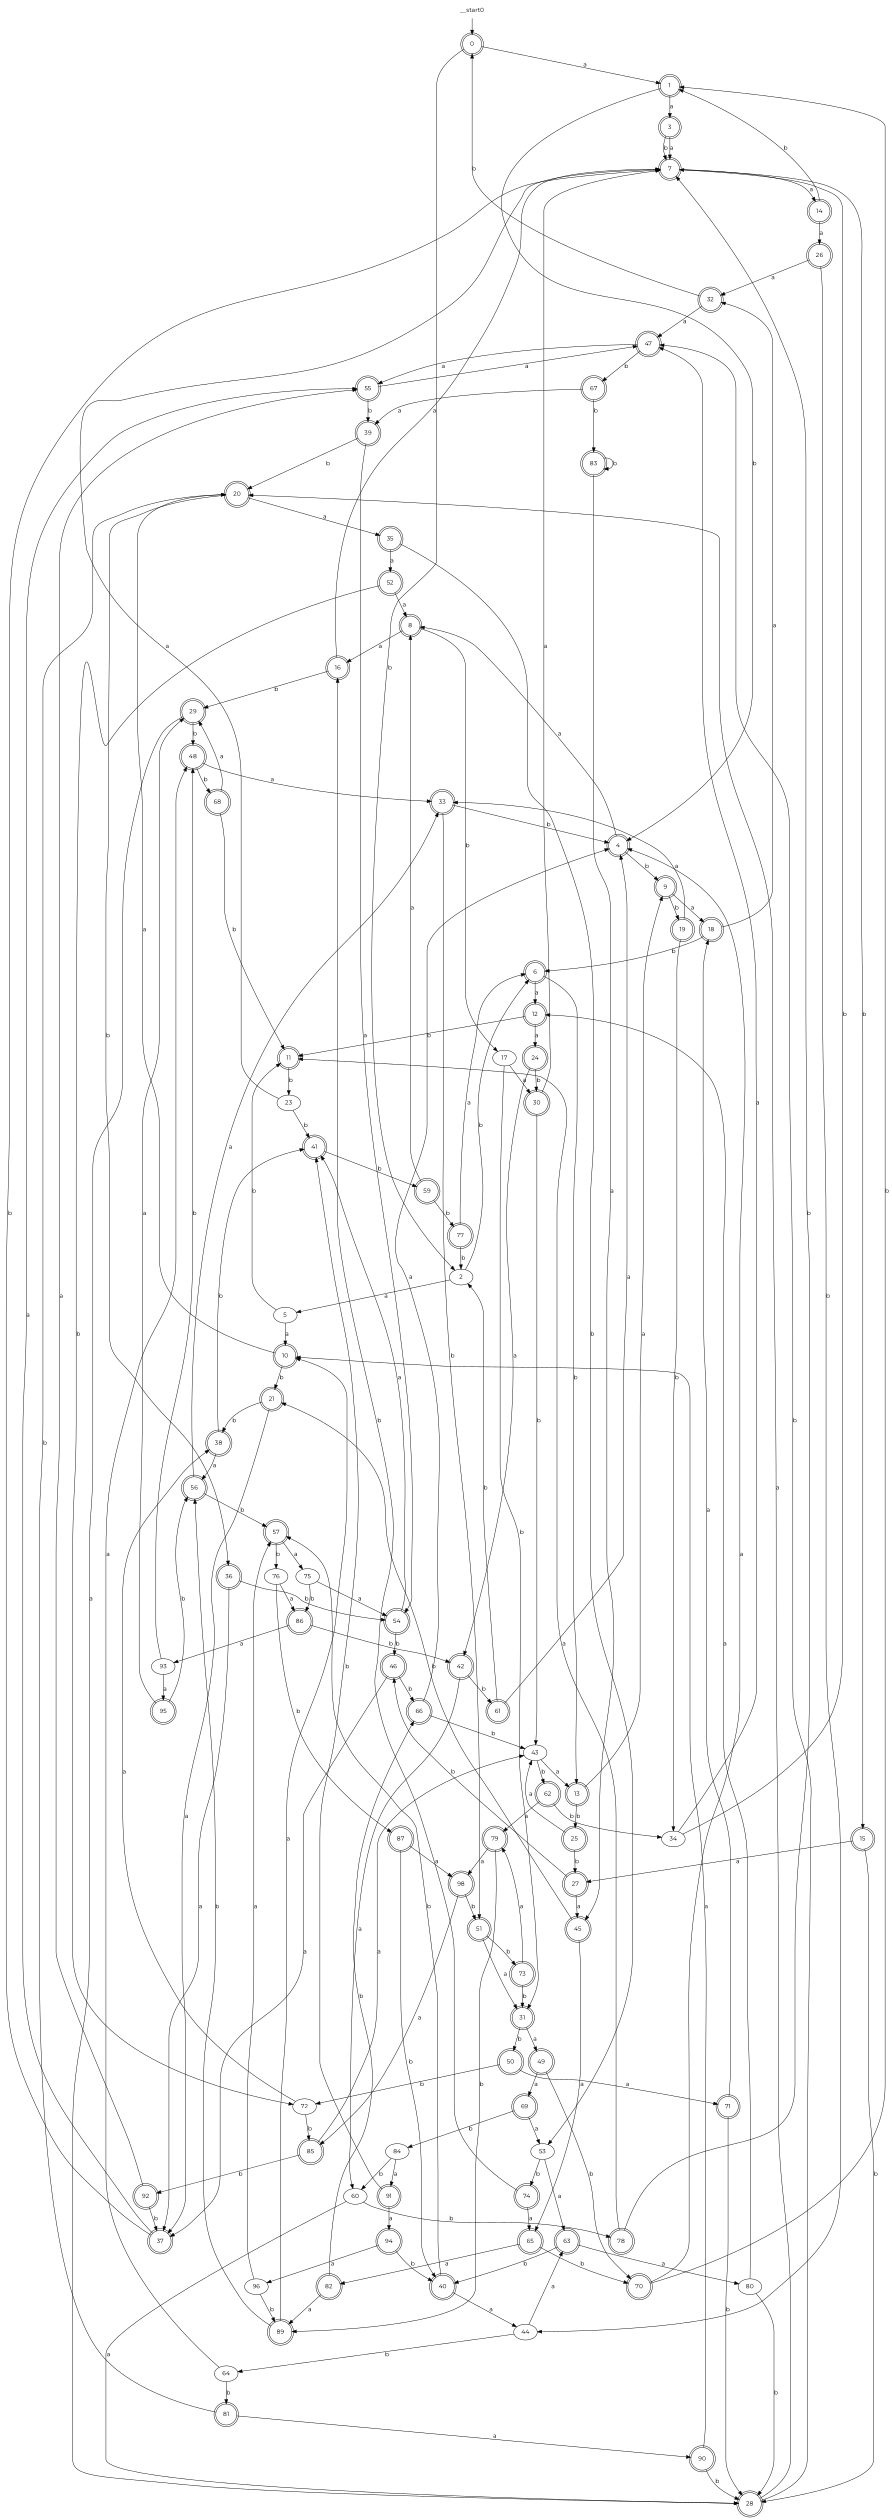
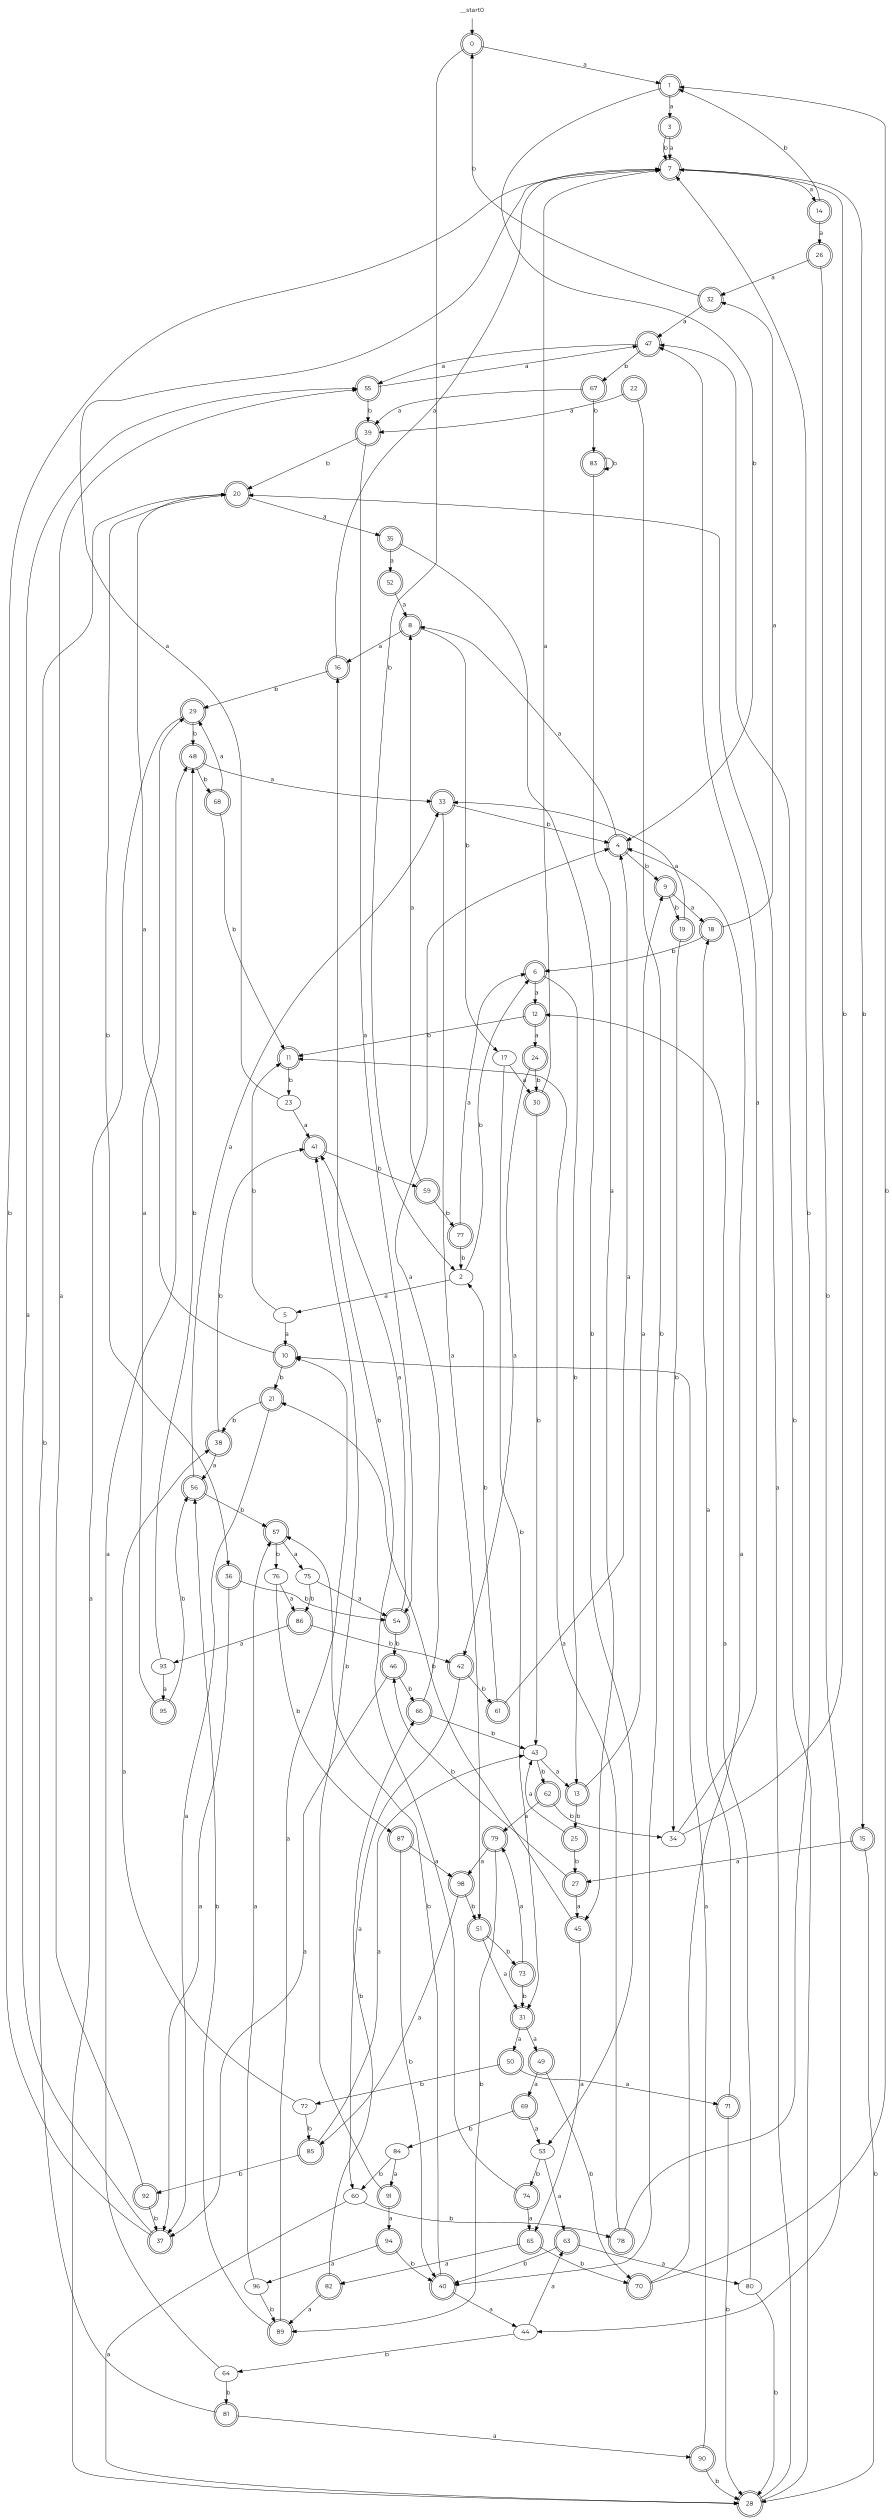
node "22": added
edge "23" -> "41": label "b" -> "a"
edge "52" -> "72": removed, label "b"
edge "33" -> "51": label "b" -> "a"
edge "31" -> "50": label "b" -> "a"
